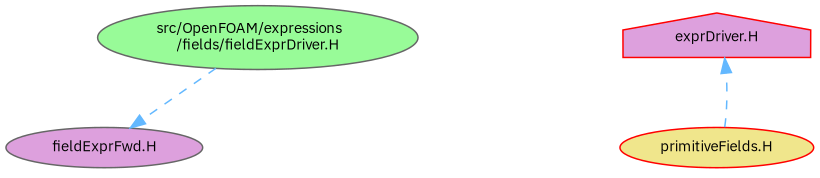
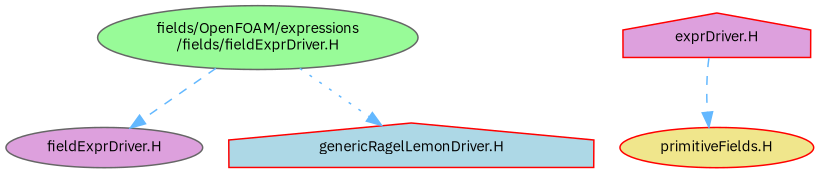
node "src/OpenFOAM/expressions /fields/fieldExprDriver.H": label "src/OpenFOAM/expressions /fields/fieldExprDriver.H" -> "fields/OpenFOAM/expressions /fields/fieldExprDriver.H"
edge "primitiveFields.H" -> "exprDriver.H": reversed
node "fieldExprFwd.H": label "fieldExprFwd.H" -> "fieldExprDriver.H"
node "genericRagelLemonDriver.H": added
